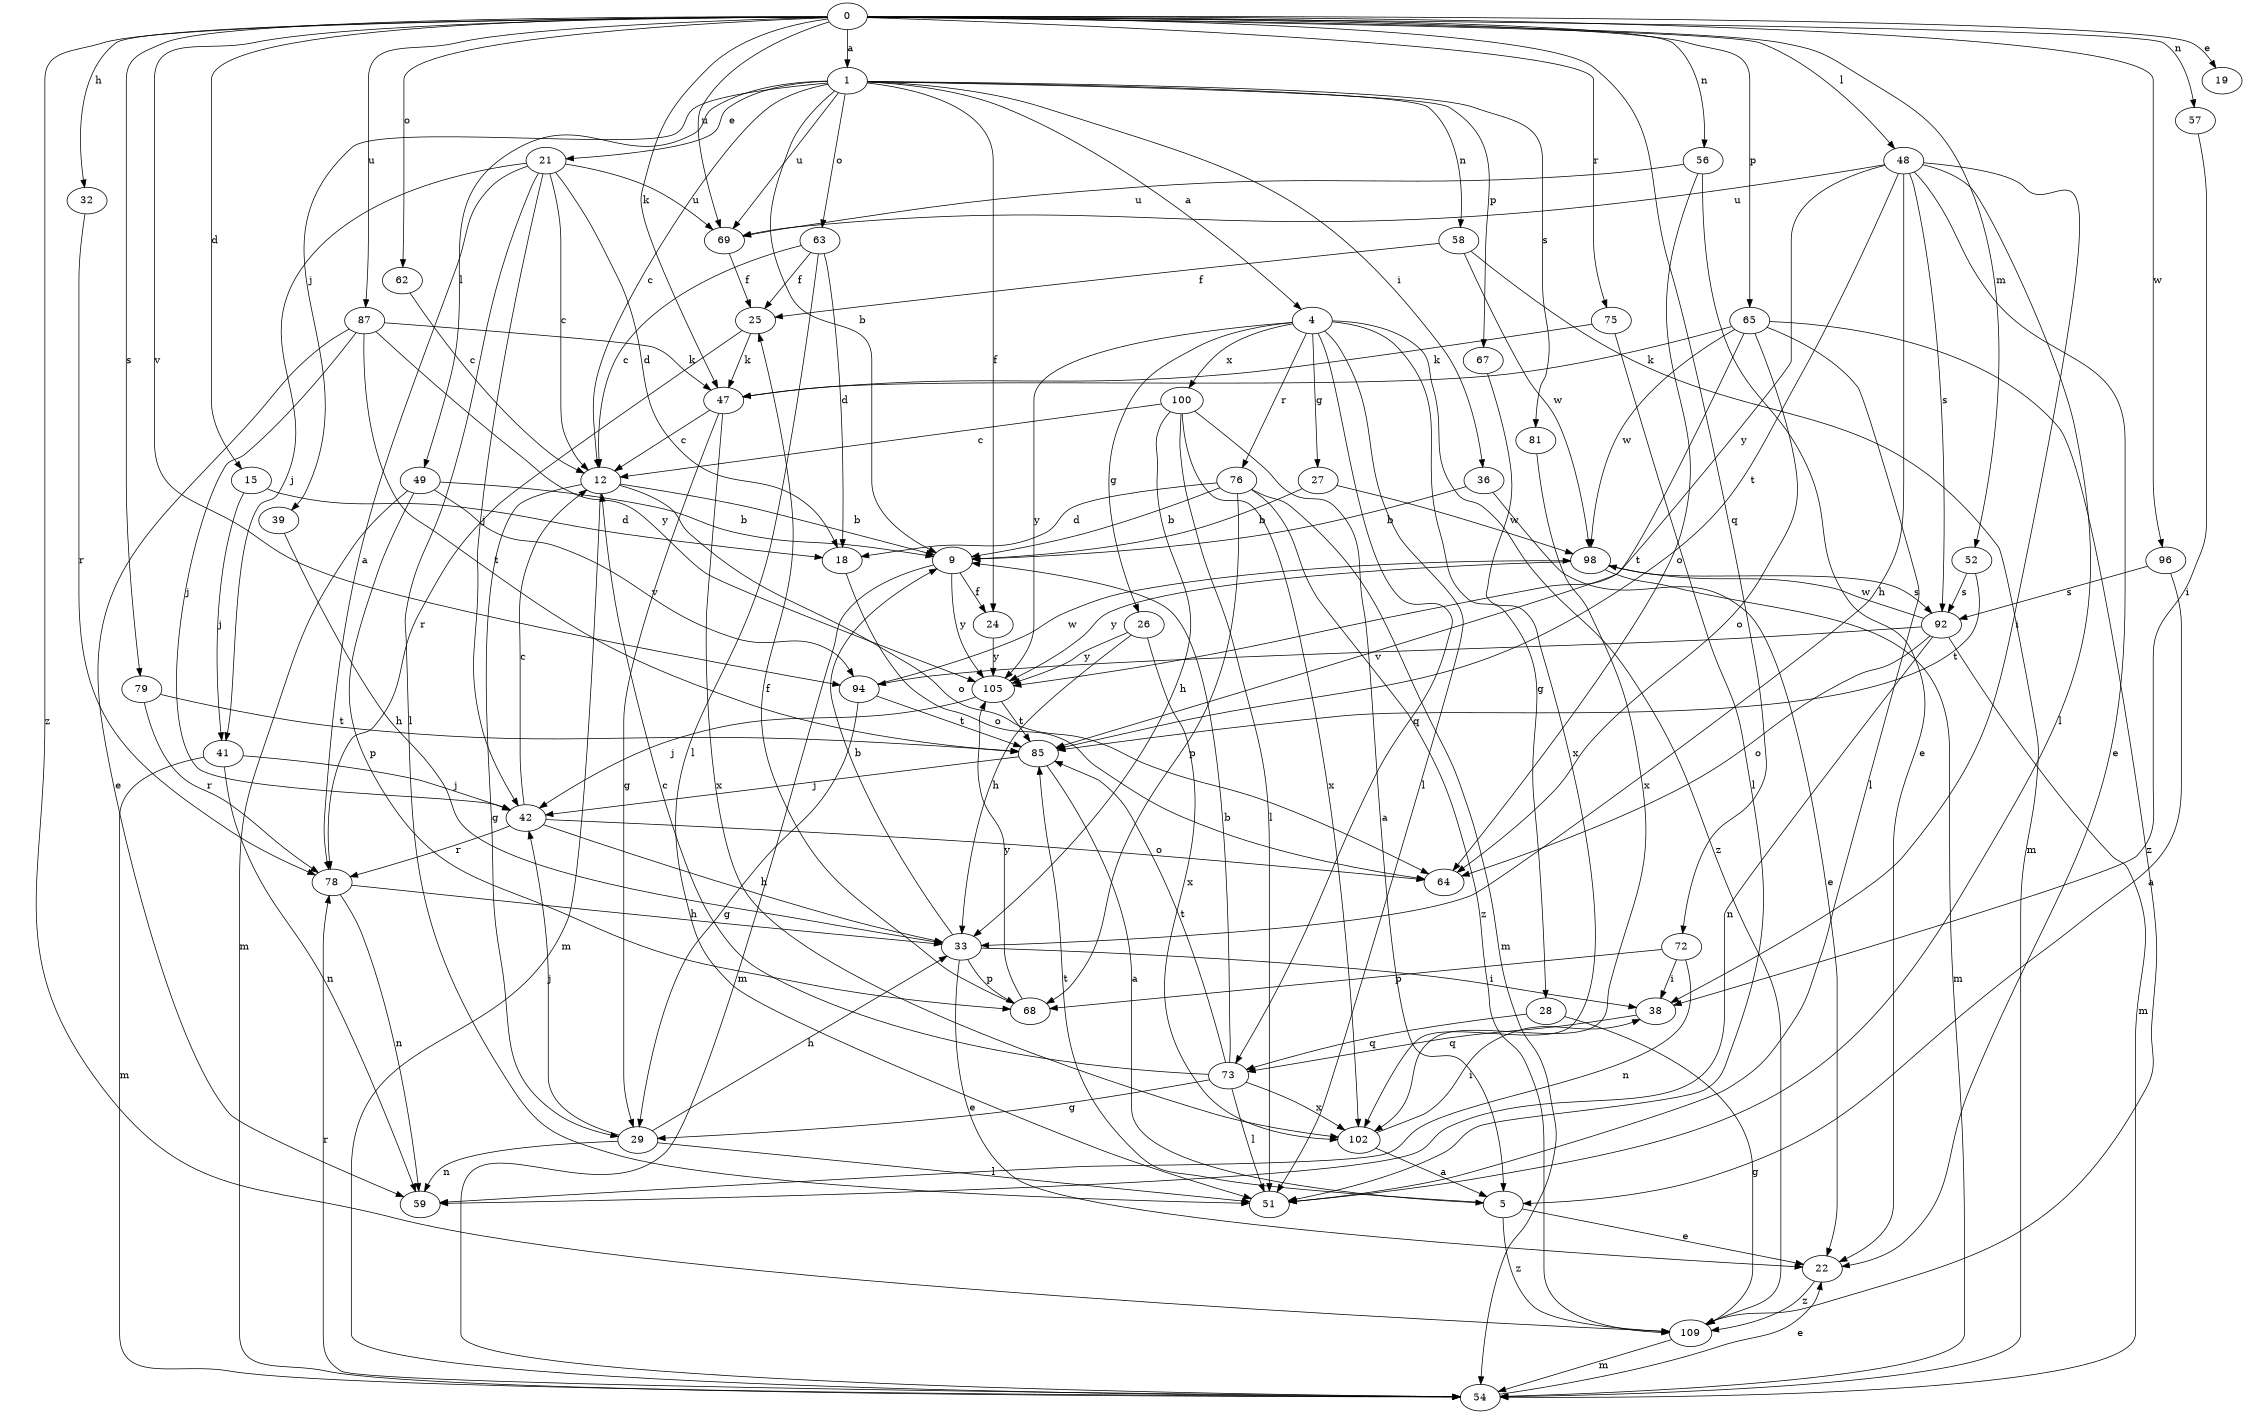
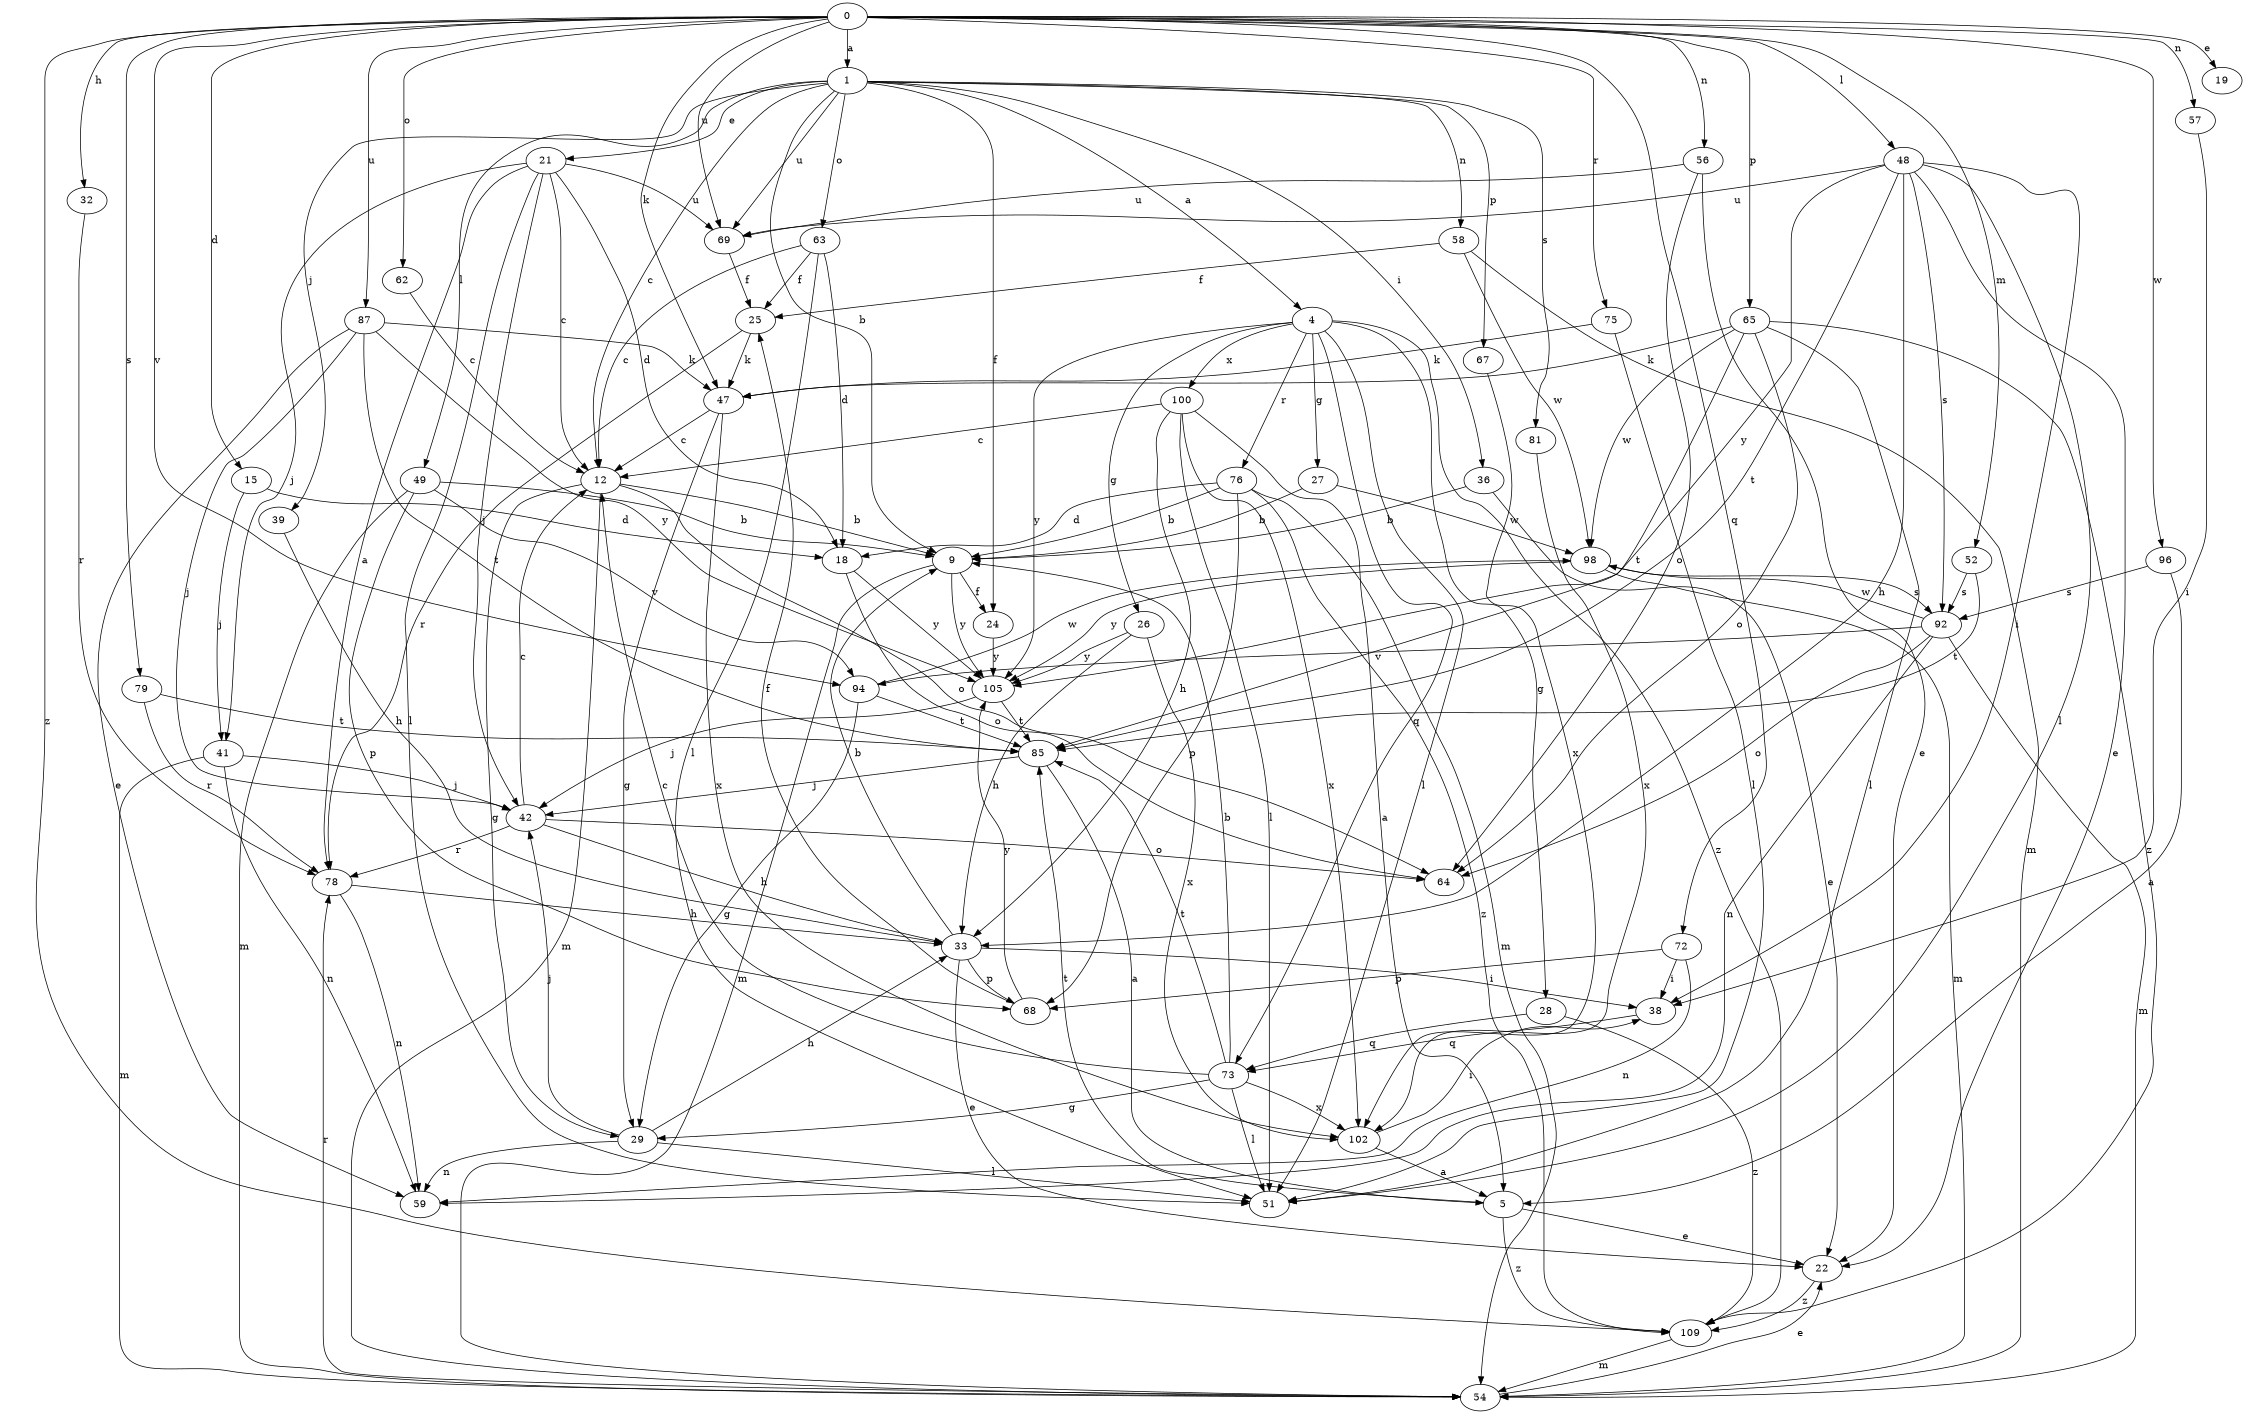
edge "18" -> "105": added, label "y"
edge "28" -> "109": label "g" -> "z"
